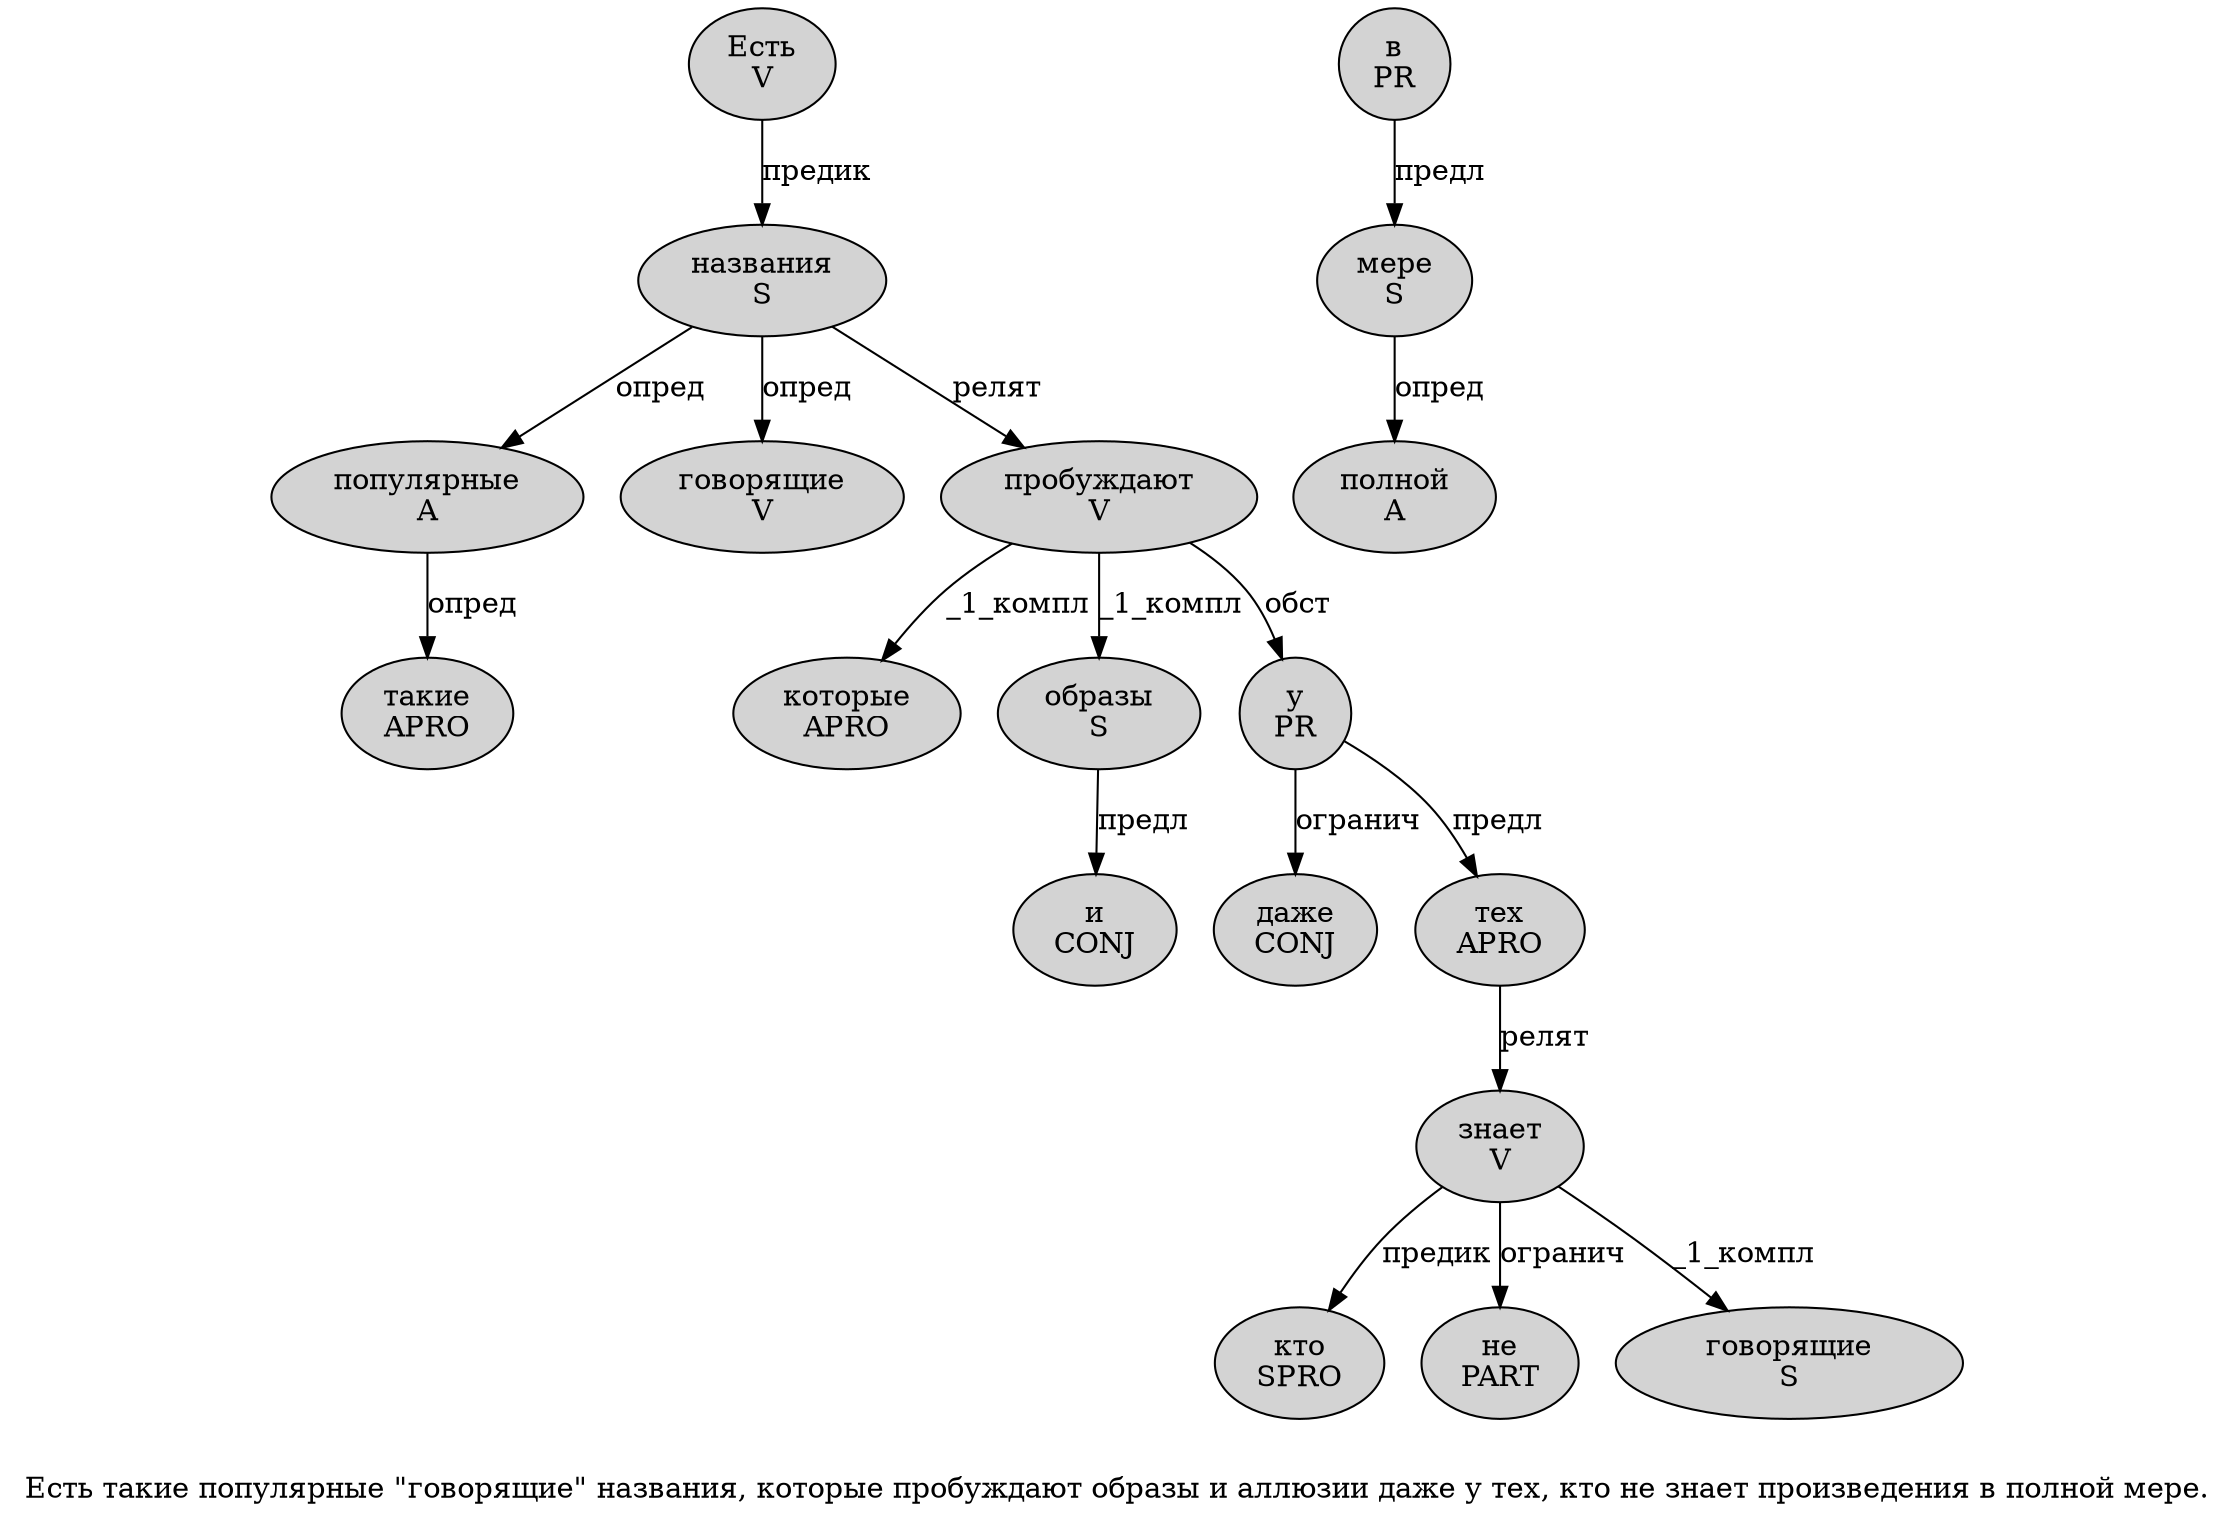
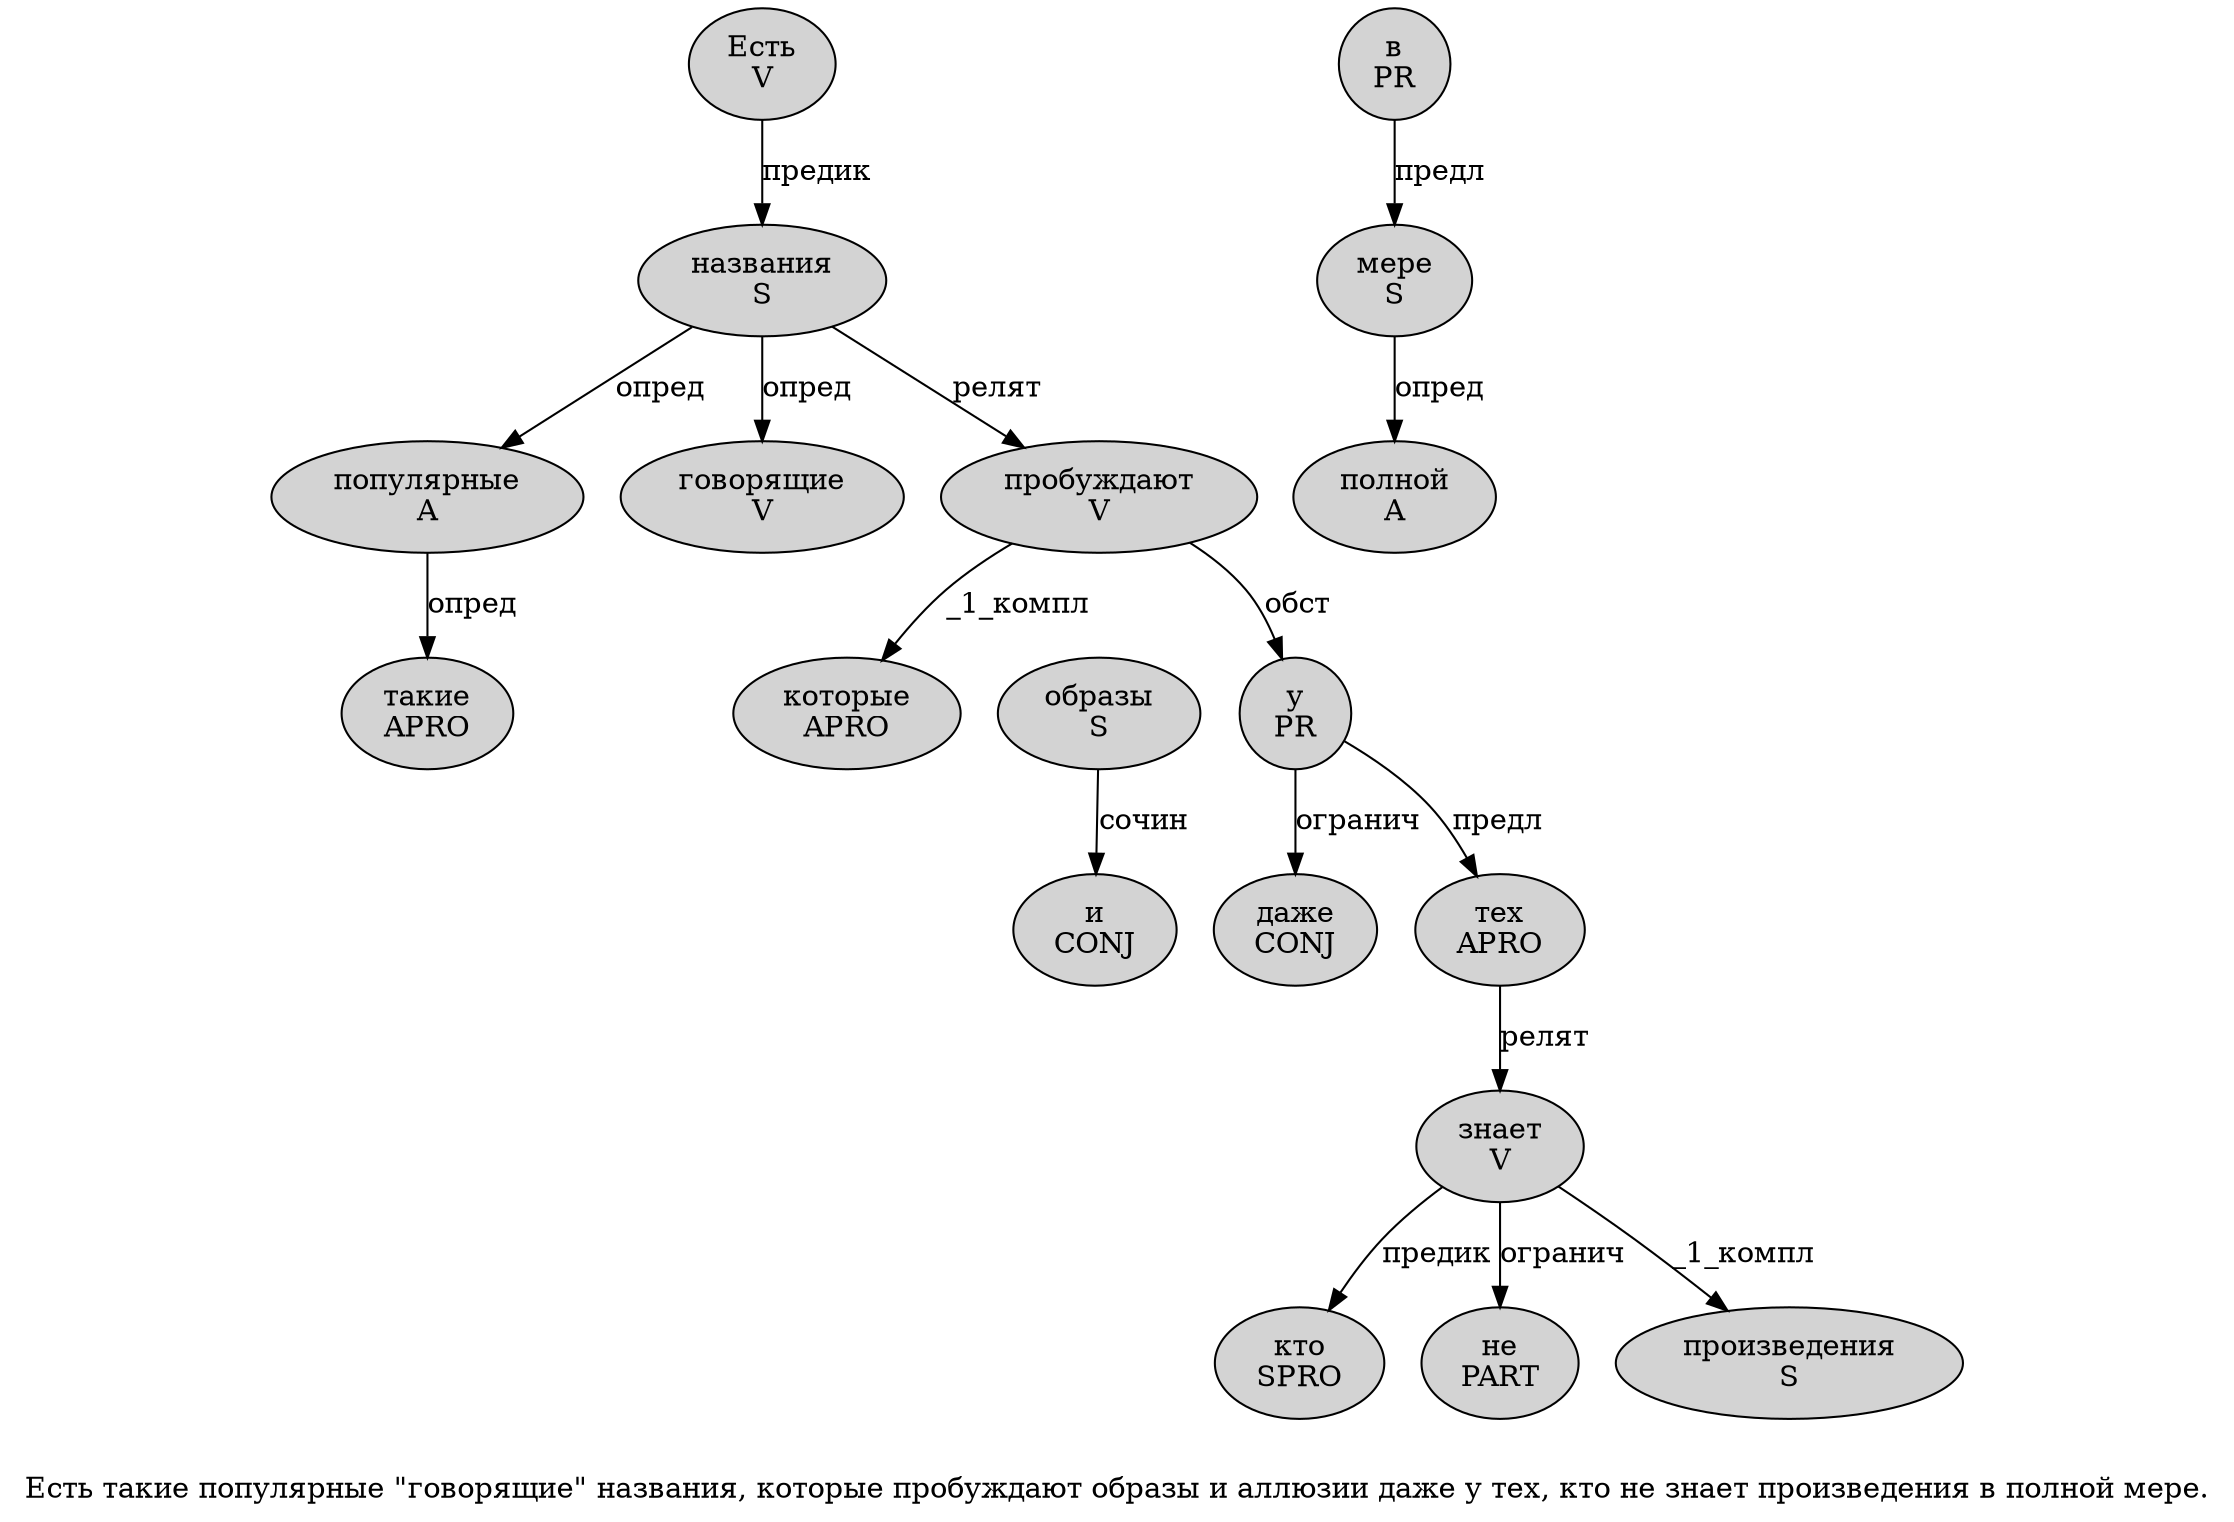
edge "пробуждают V" -> "образы S": removed, label "_1_компл"
edge "образы S" -> "и CONJ": label "предл" -> "сочин"
node "говорящие S": label "говорящие S" -> "произведения S"
